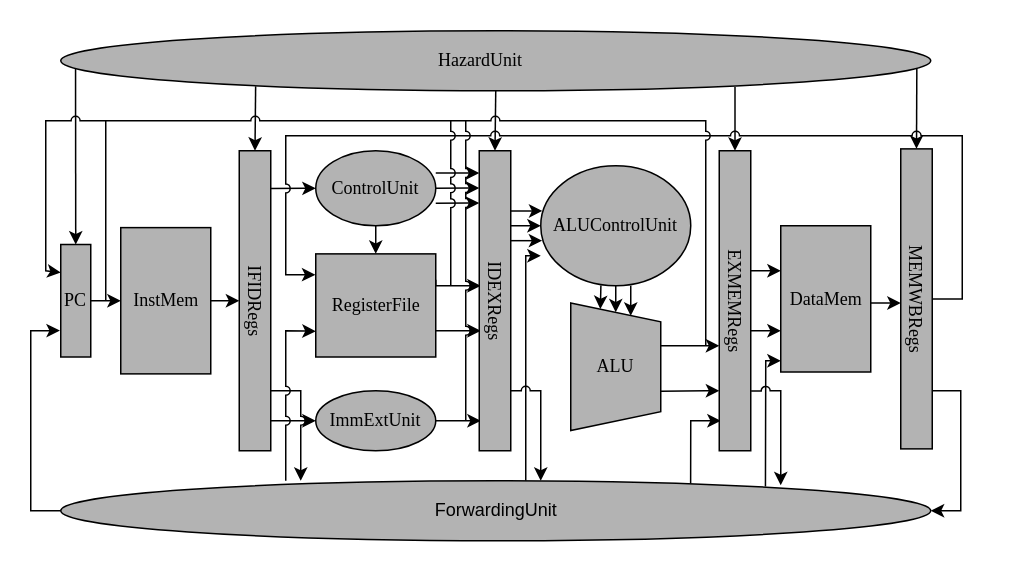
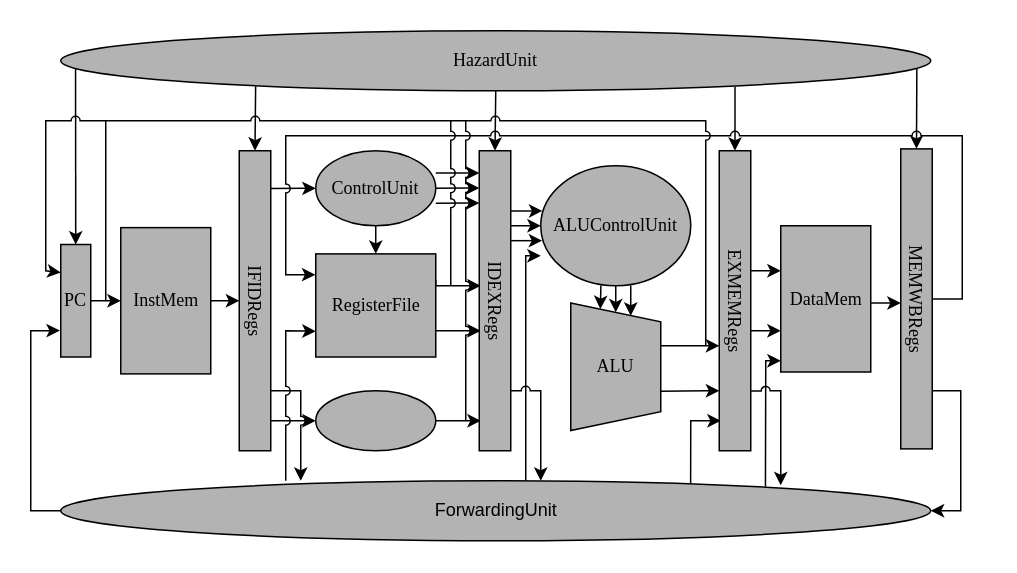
node "HazardUnit": moved (481, 61) -> (496, 61)
node "ImmExtUnit": removed
